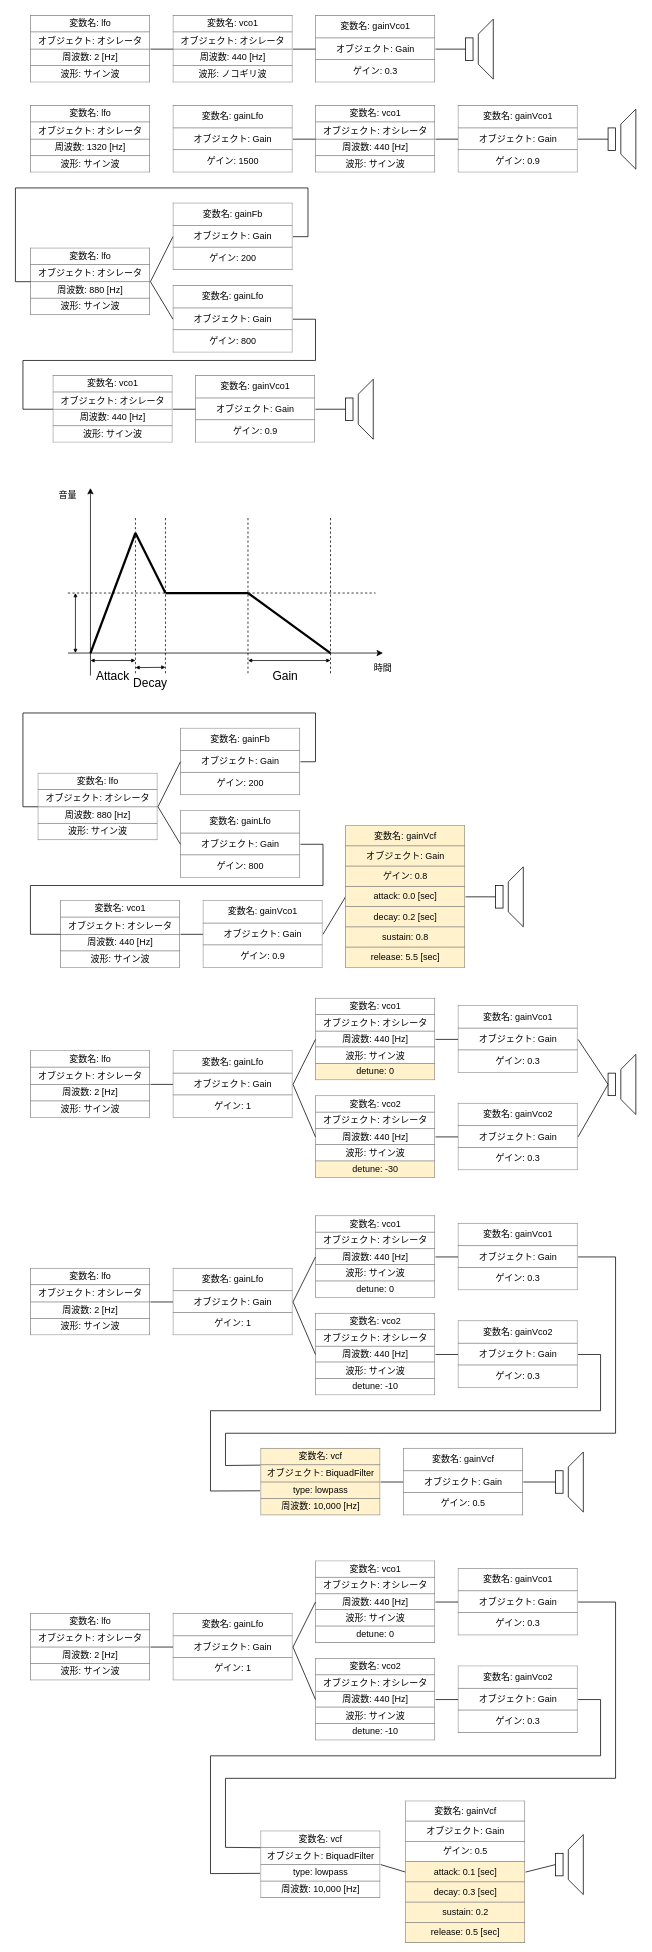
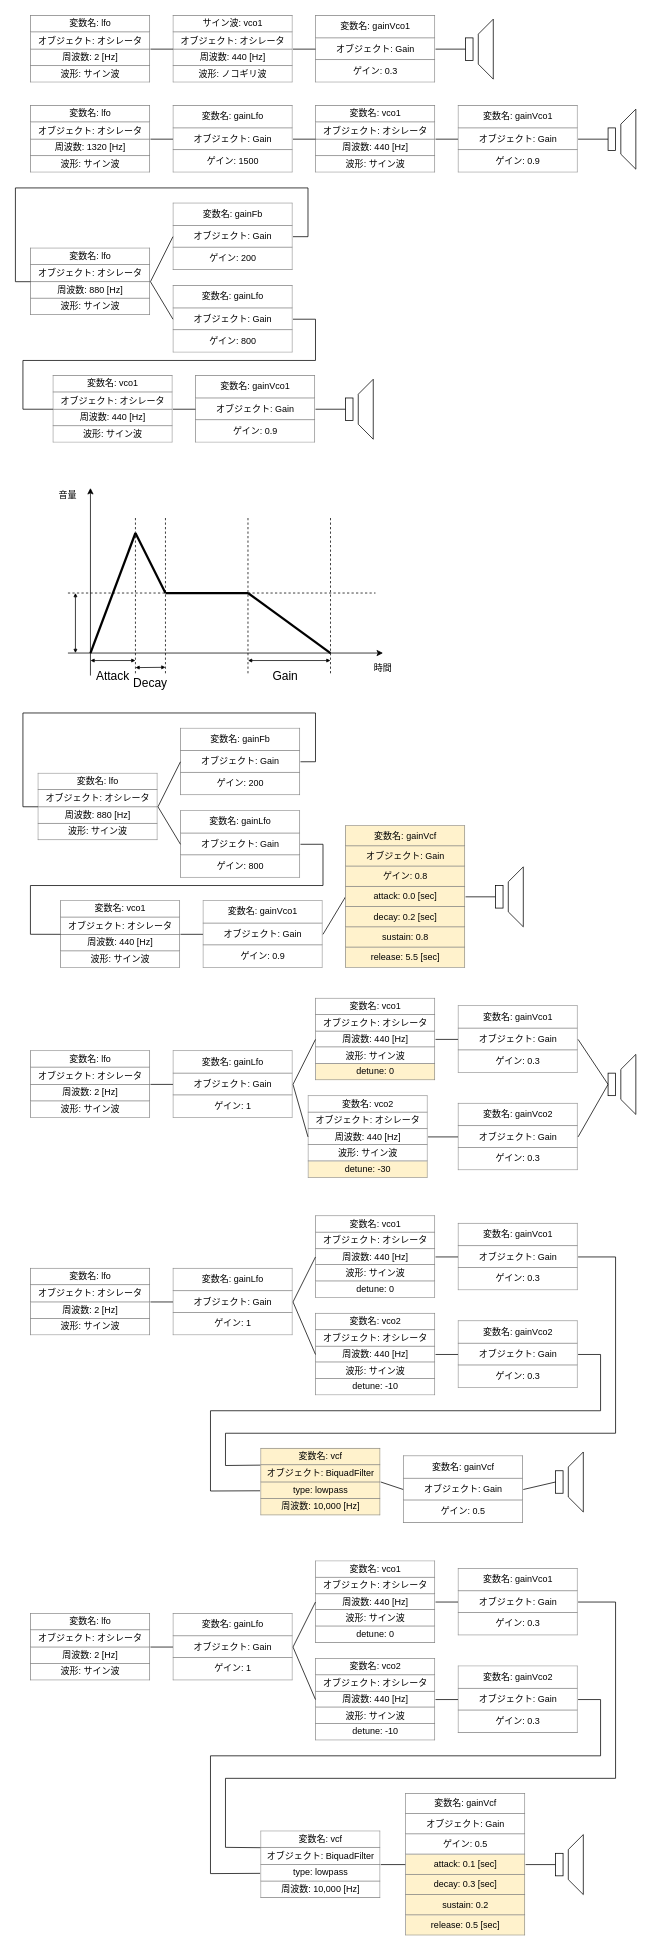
node "変数名: vco1 オブジェクト: オシレータ 周波数: 440 [Hz] 波形: ノコギリ波": label "変数名: vco1 オブジェクト: オシレータ 周波数: 440 [Hz] 波形: ノコギリ波" -> "サイン波: vco1 オブジェクト: オシレータ 周波数: 440 [Hz] 波形: ノコギリ波"
edge "変数名: lfo オブジェクト: オシレータ 周波数: 1320 [Hz] 波形: サイン波" -- "変数名: gainLfo オブジェクト: Gain ゲイン: 1500": added
node "変数名: vco2 オブジェクト: オシレータ 周波数: 440 [Hz] 波形: サイン波 detune: -30": moved (375, 1137) -> (368, 1137)
node "変数名: gainVcf オブジェクト: Gain ゲイン: 0.5": moved (463, 1482) -> (463, 1489)
node "変数名: gainVcf オブジェクト: Gain ゲイン: 0.5 attack: 0.1 [sec] decay: 0.3 [sec] sustain: 0.2 release: 0.5 [sec]": moved (465, 1872) -> (465, 1864)
